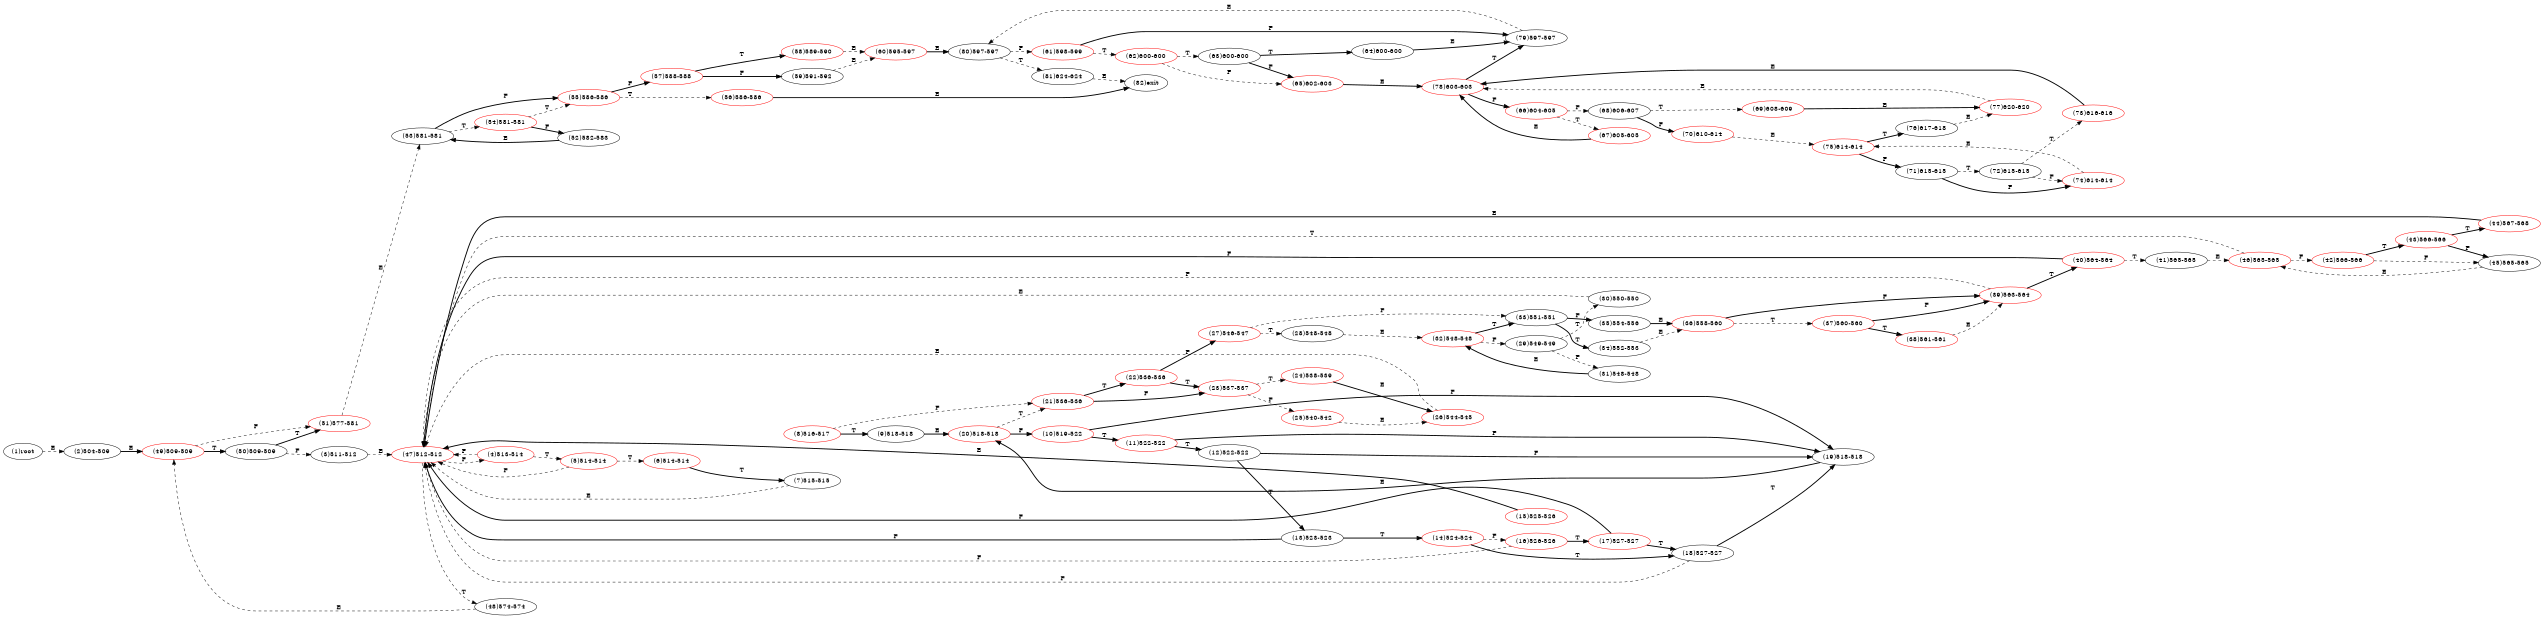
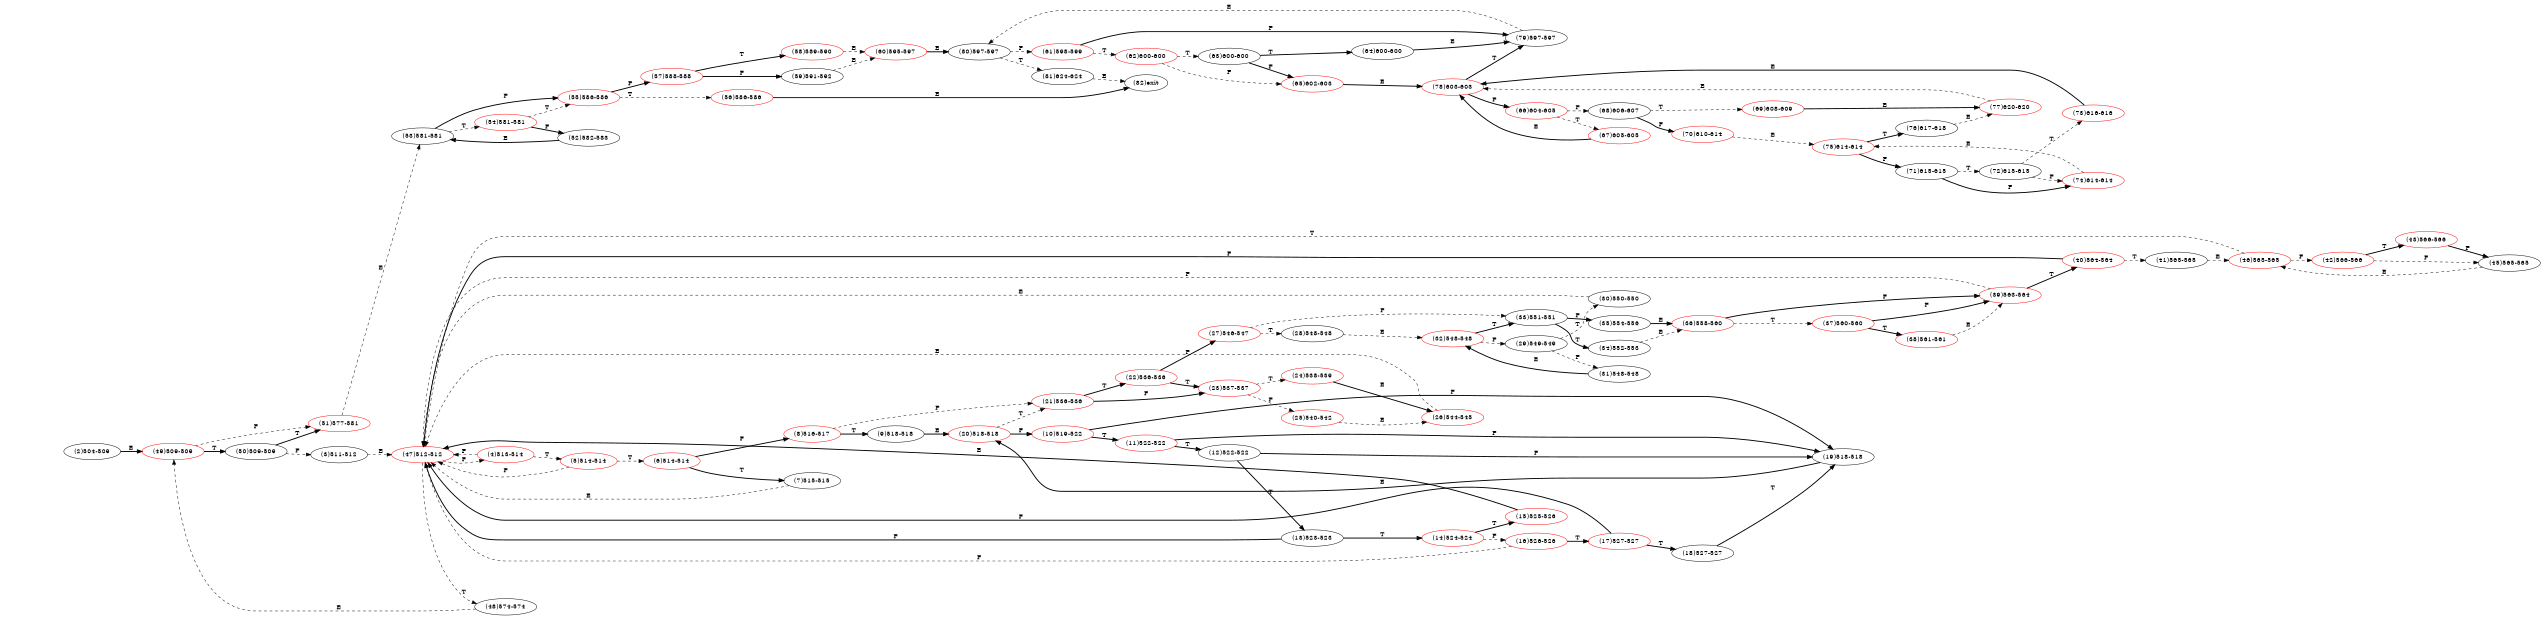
node "(44)567-568": removed
edge "(6)514-514" -> "(8)516-517": added, label "F"
node "(1)root": removed
edge "(14)524-524" -> "(18)527-527": now "(14)524-524" -> "(15)525-526"
edge "(18)527-527" -> "(47)512-512": removed, label "F"
